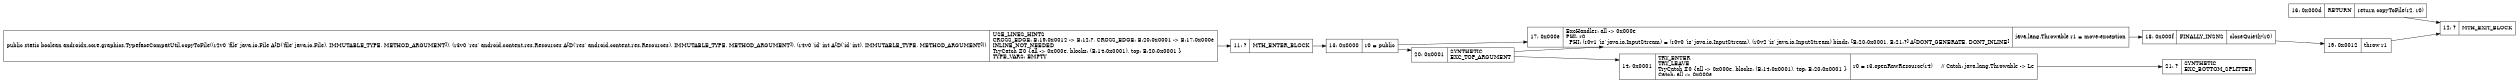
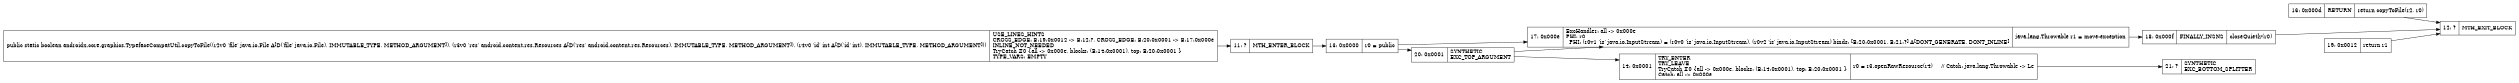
edge "18: 0x000f" -> "19: 0x0012": now "18: 0x000f" -> "12: ?"
node "19: 0x0012": text "throw r1" -> "return r1"
